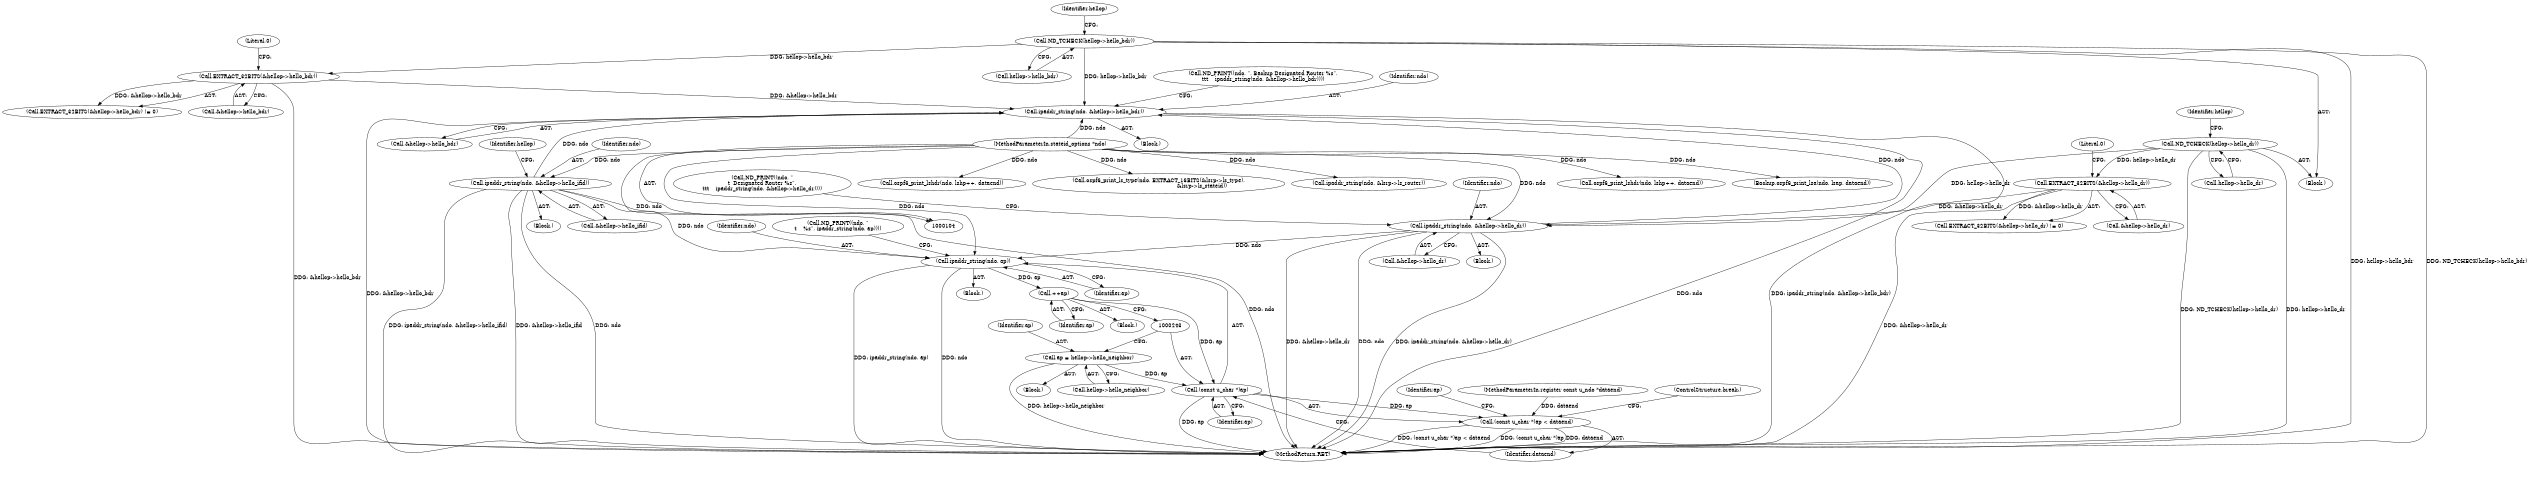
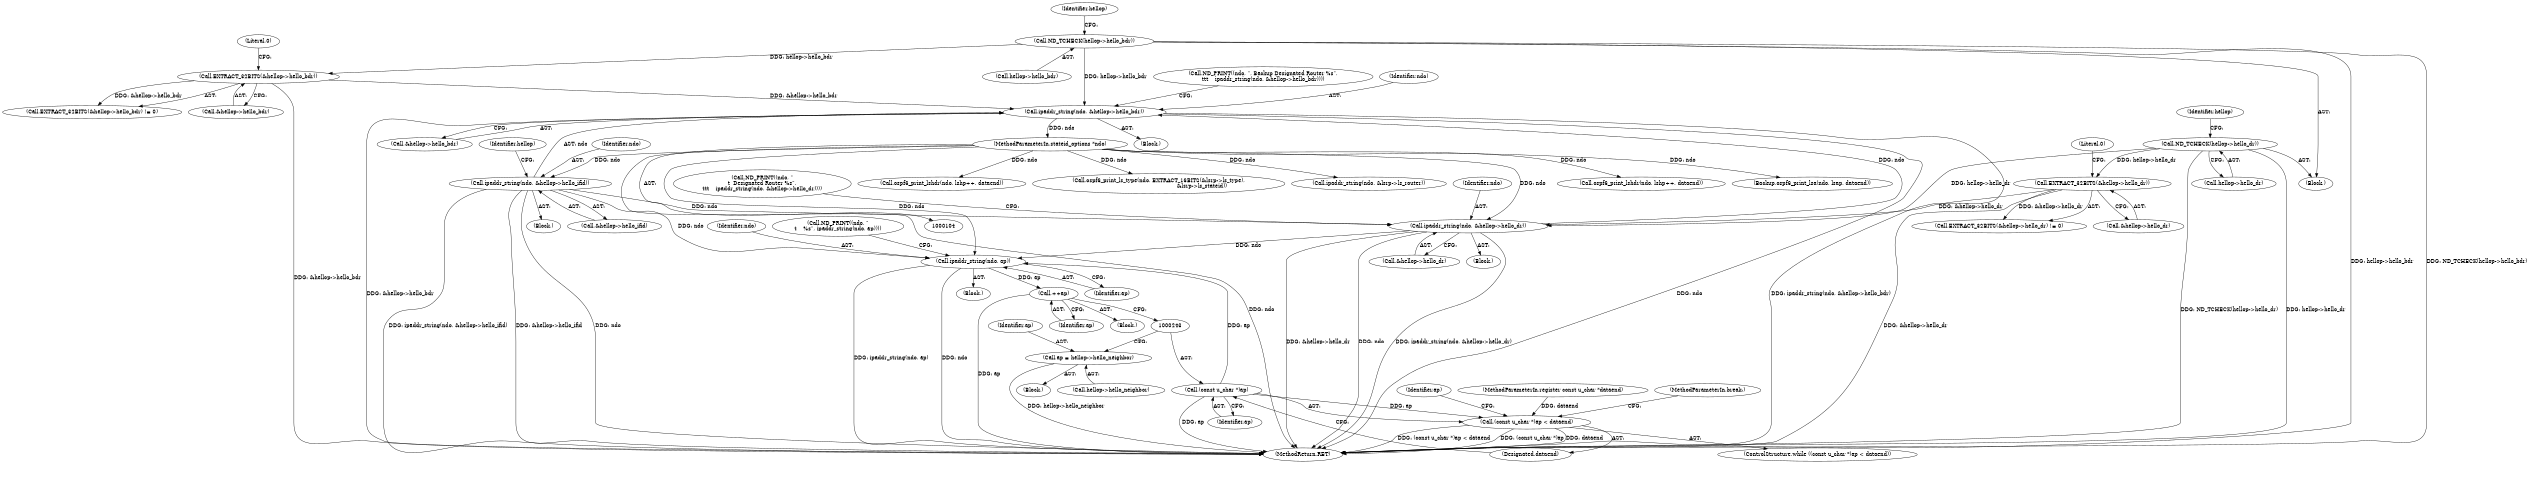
edge "(Call,ND_TCHECK(hellop->hello_bdr))" -> "(Call,hellop->hello_bdr)": removed, label "CFG:"
edge "(MethodParameterIn,stateid_options *ndo)" -> "(Call,ipaddr_string(ndo, &hellop->hello_bdr))": reversed
edge "(Call,ipaddr_string(ndo, &hellop->hello_ifid))" -> "(Call,ipaddr_string(ndo, &hellop->hello_bdr))": label "DDG: ndo" -> "AST: ndo"
edge "(Call,hellop->hello_dr)" -> "(Call,ND_TCHECK(hellop->hello_dr))": label "CFG: " -> "AST: "
edge "(Call,ipaddr_string(ndo, &hellop->hello_ifid))" -> "1000104": now "(Call,ipaddr_string(ndo, &hellop->hello_ifid))" -> "(Call,ipaddr_string(ndo, &hellop->hello_dr))"
edge "(Call,++ap)" -> "(Call,(const u_char *)ap)": now "(Call,++ap)" -> "(MethodReturn,RET)"
edge "(Call,(const u_char *)ap)" -> "(Call,ipaddr_string(ndo, ap))": label "AST: " -> "DDG: ap"
edge "(Call,ap = hellop->hello_neighbor)" -> "(Call,hellop->hello_neighbor)": removed, label "CFG:"
edge "(Call,ap = hellop->hello_neighbor)" -> "(Call,(const u_char *)ap)": removed, label "DDG: ap"
node "(MethodParameterIn,register const u_ndo *dataend)": label "(MethodParameterIn,register const u_ndo *dataend)" -> "(MethodParameterIn,register const u_char *dataend)"
node "(ControlStructure,break;)": label "(ControlStructure,break;)" -> "(MethodParameterIn,break;)"
node "(Identifier,dataend)": label "(Identifier,dataend)" -> "(Designated,dataend)"
node "(ControlStructure,while ((const u_char *)ap < dataend))": added
